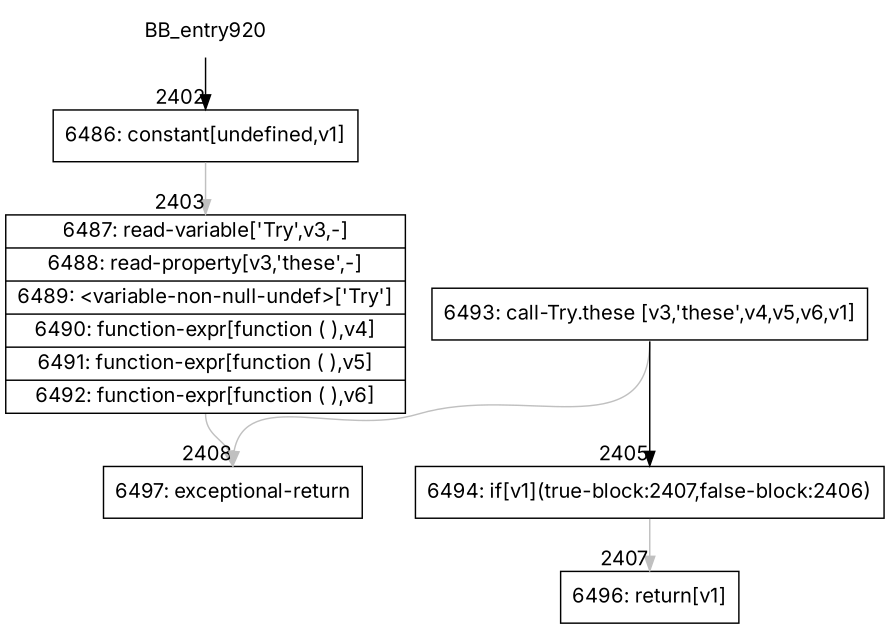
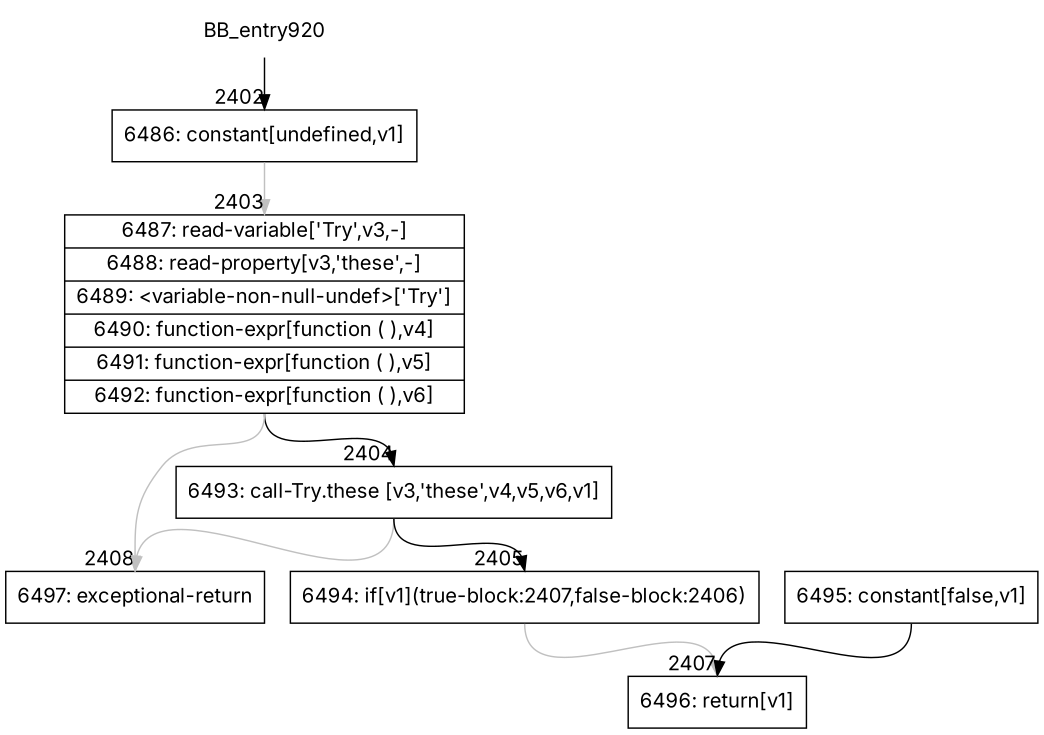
edge "6487: read-variable['Try',v3,-]" -> "6493: call-Try.these [v3,'these',v4,v5,v6,v1]": added
node "6495: constant[false,v1]": added
